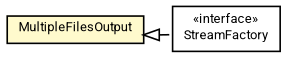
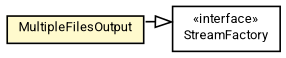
edge "StreamFactory" -> "MultipleFilesOutput": reversed
